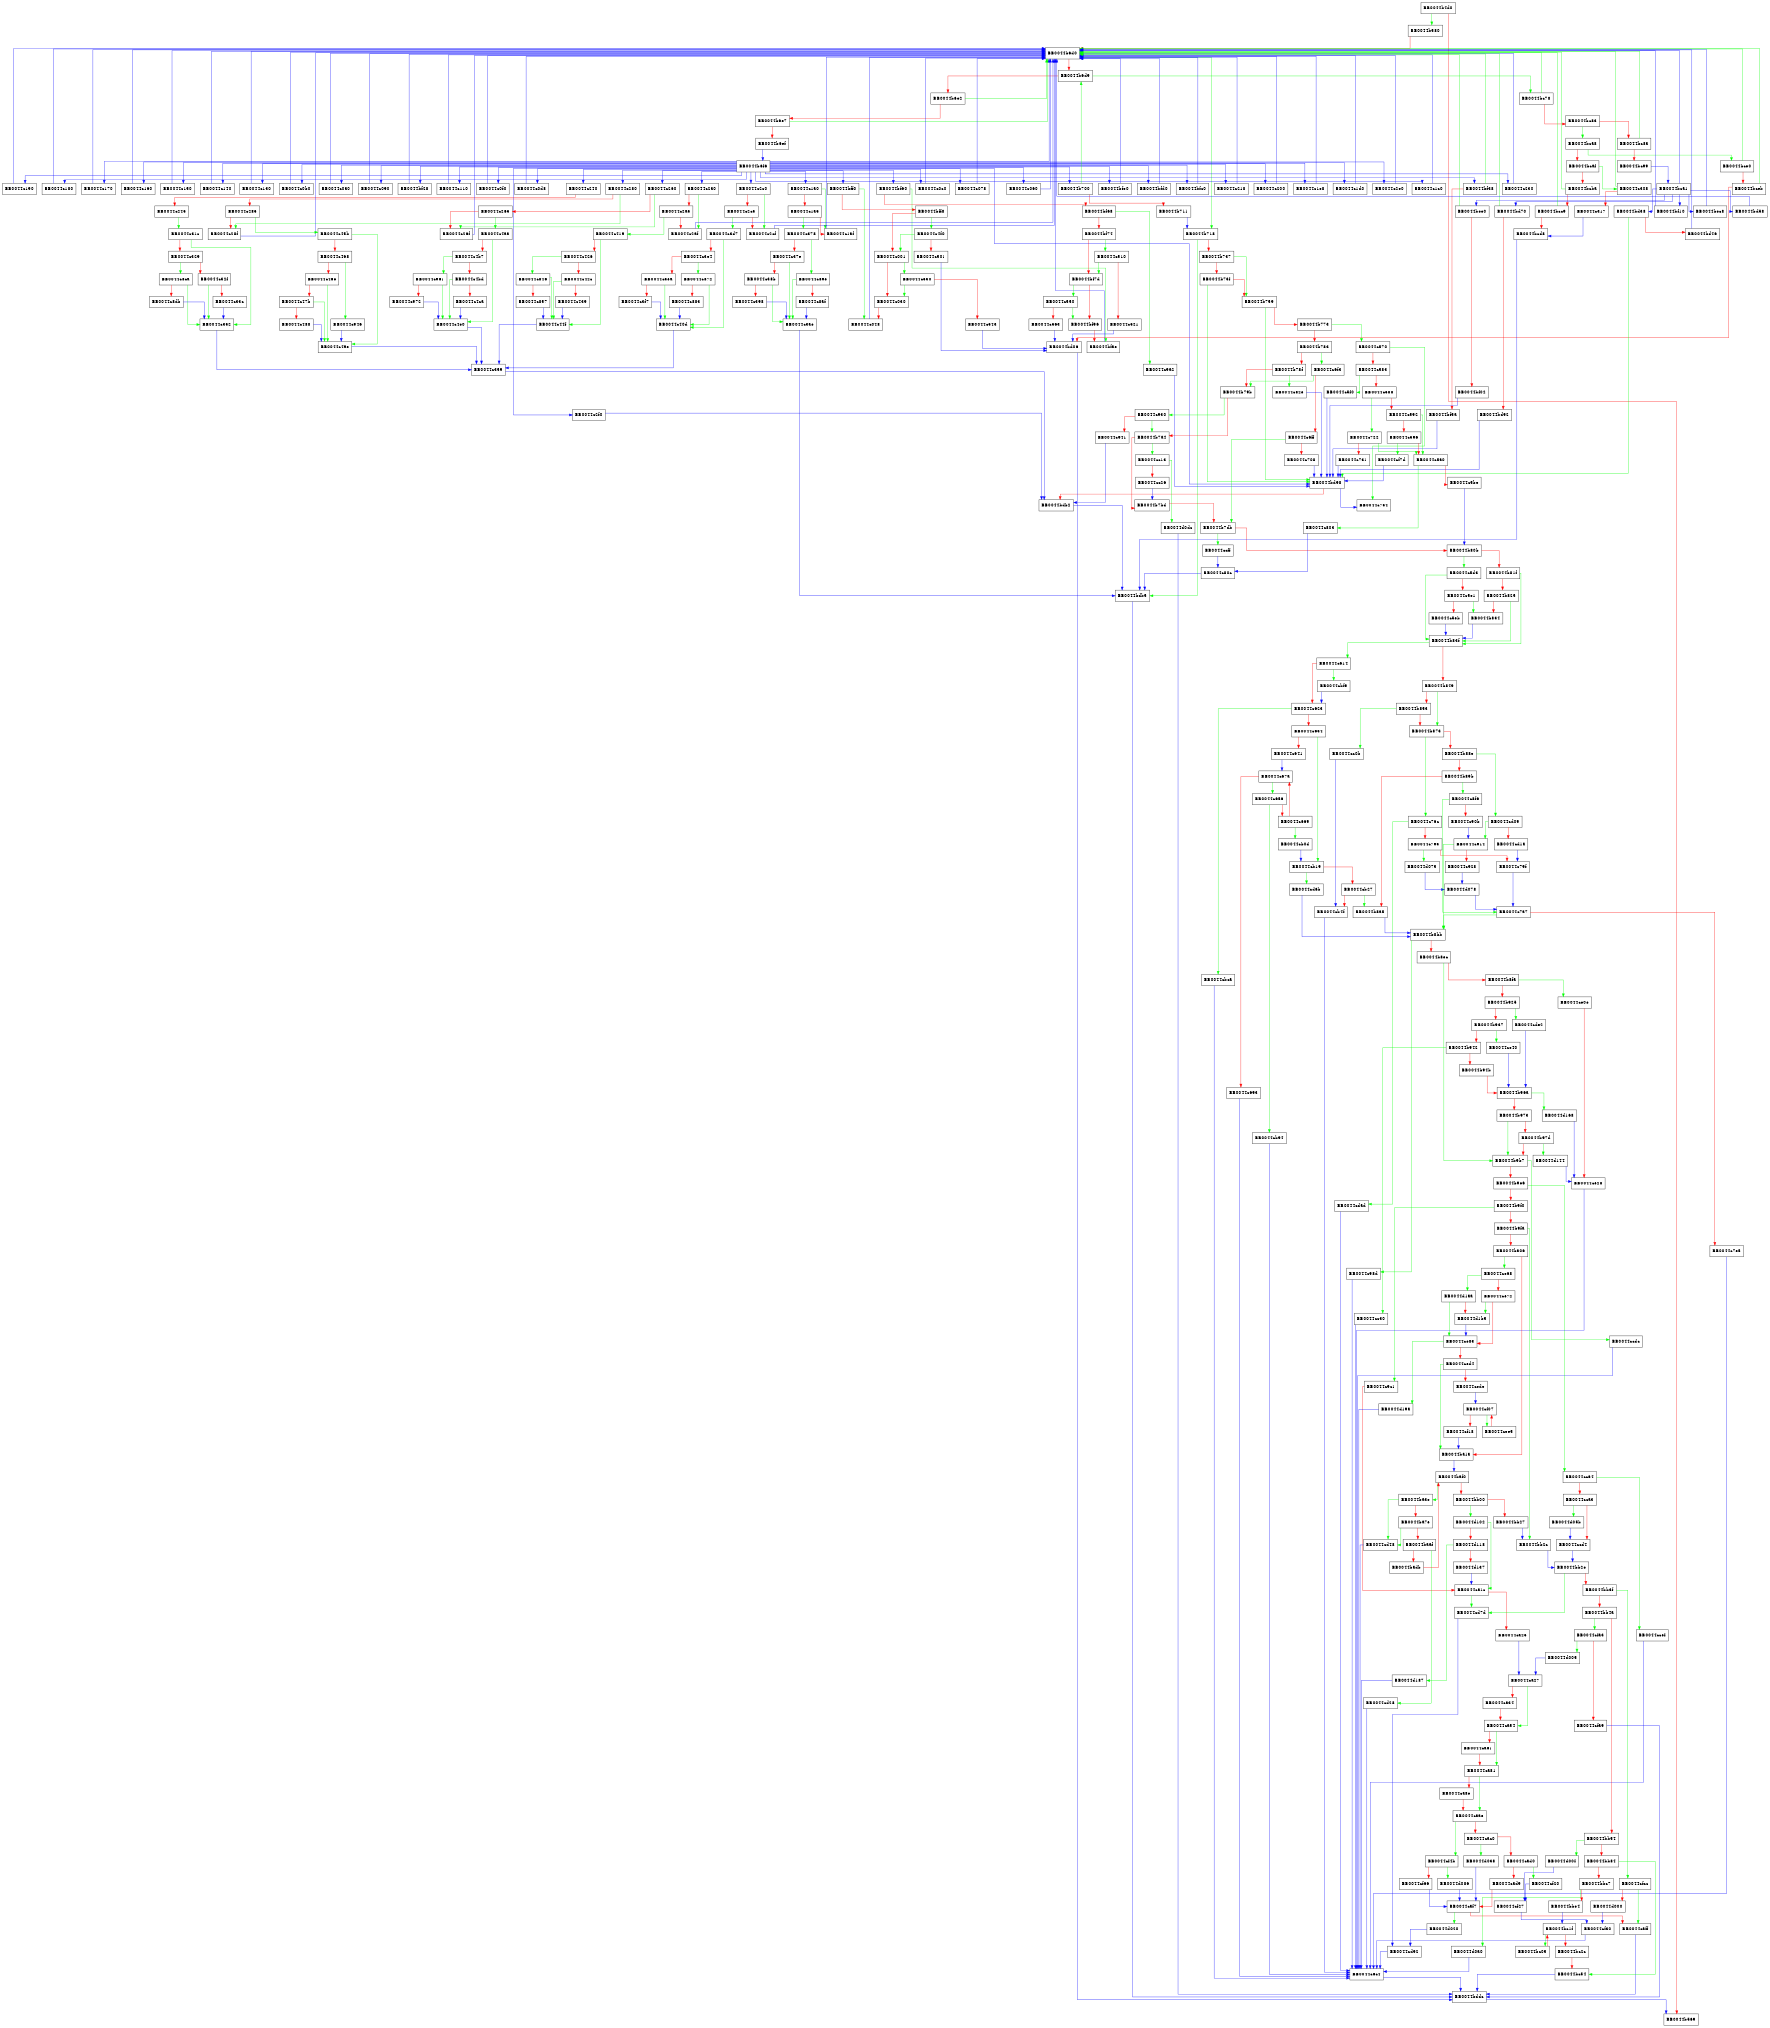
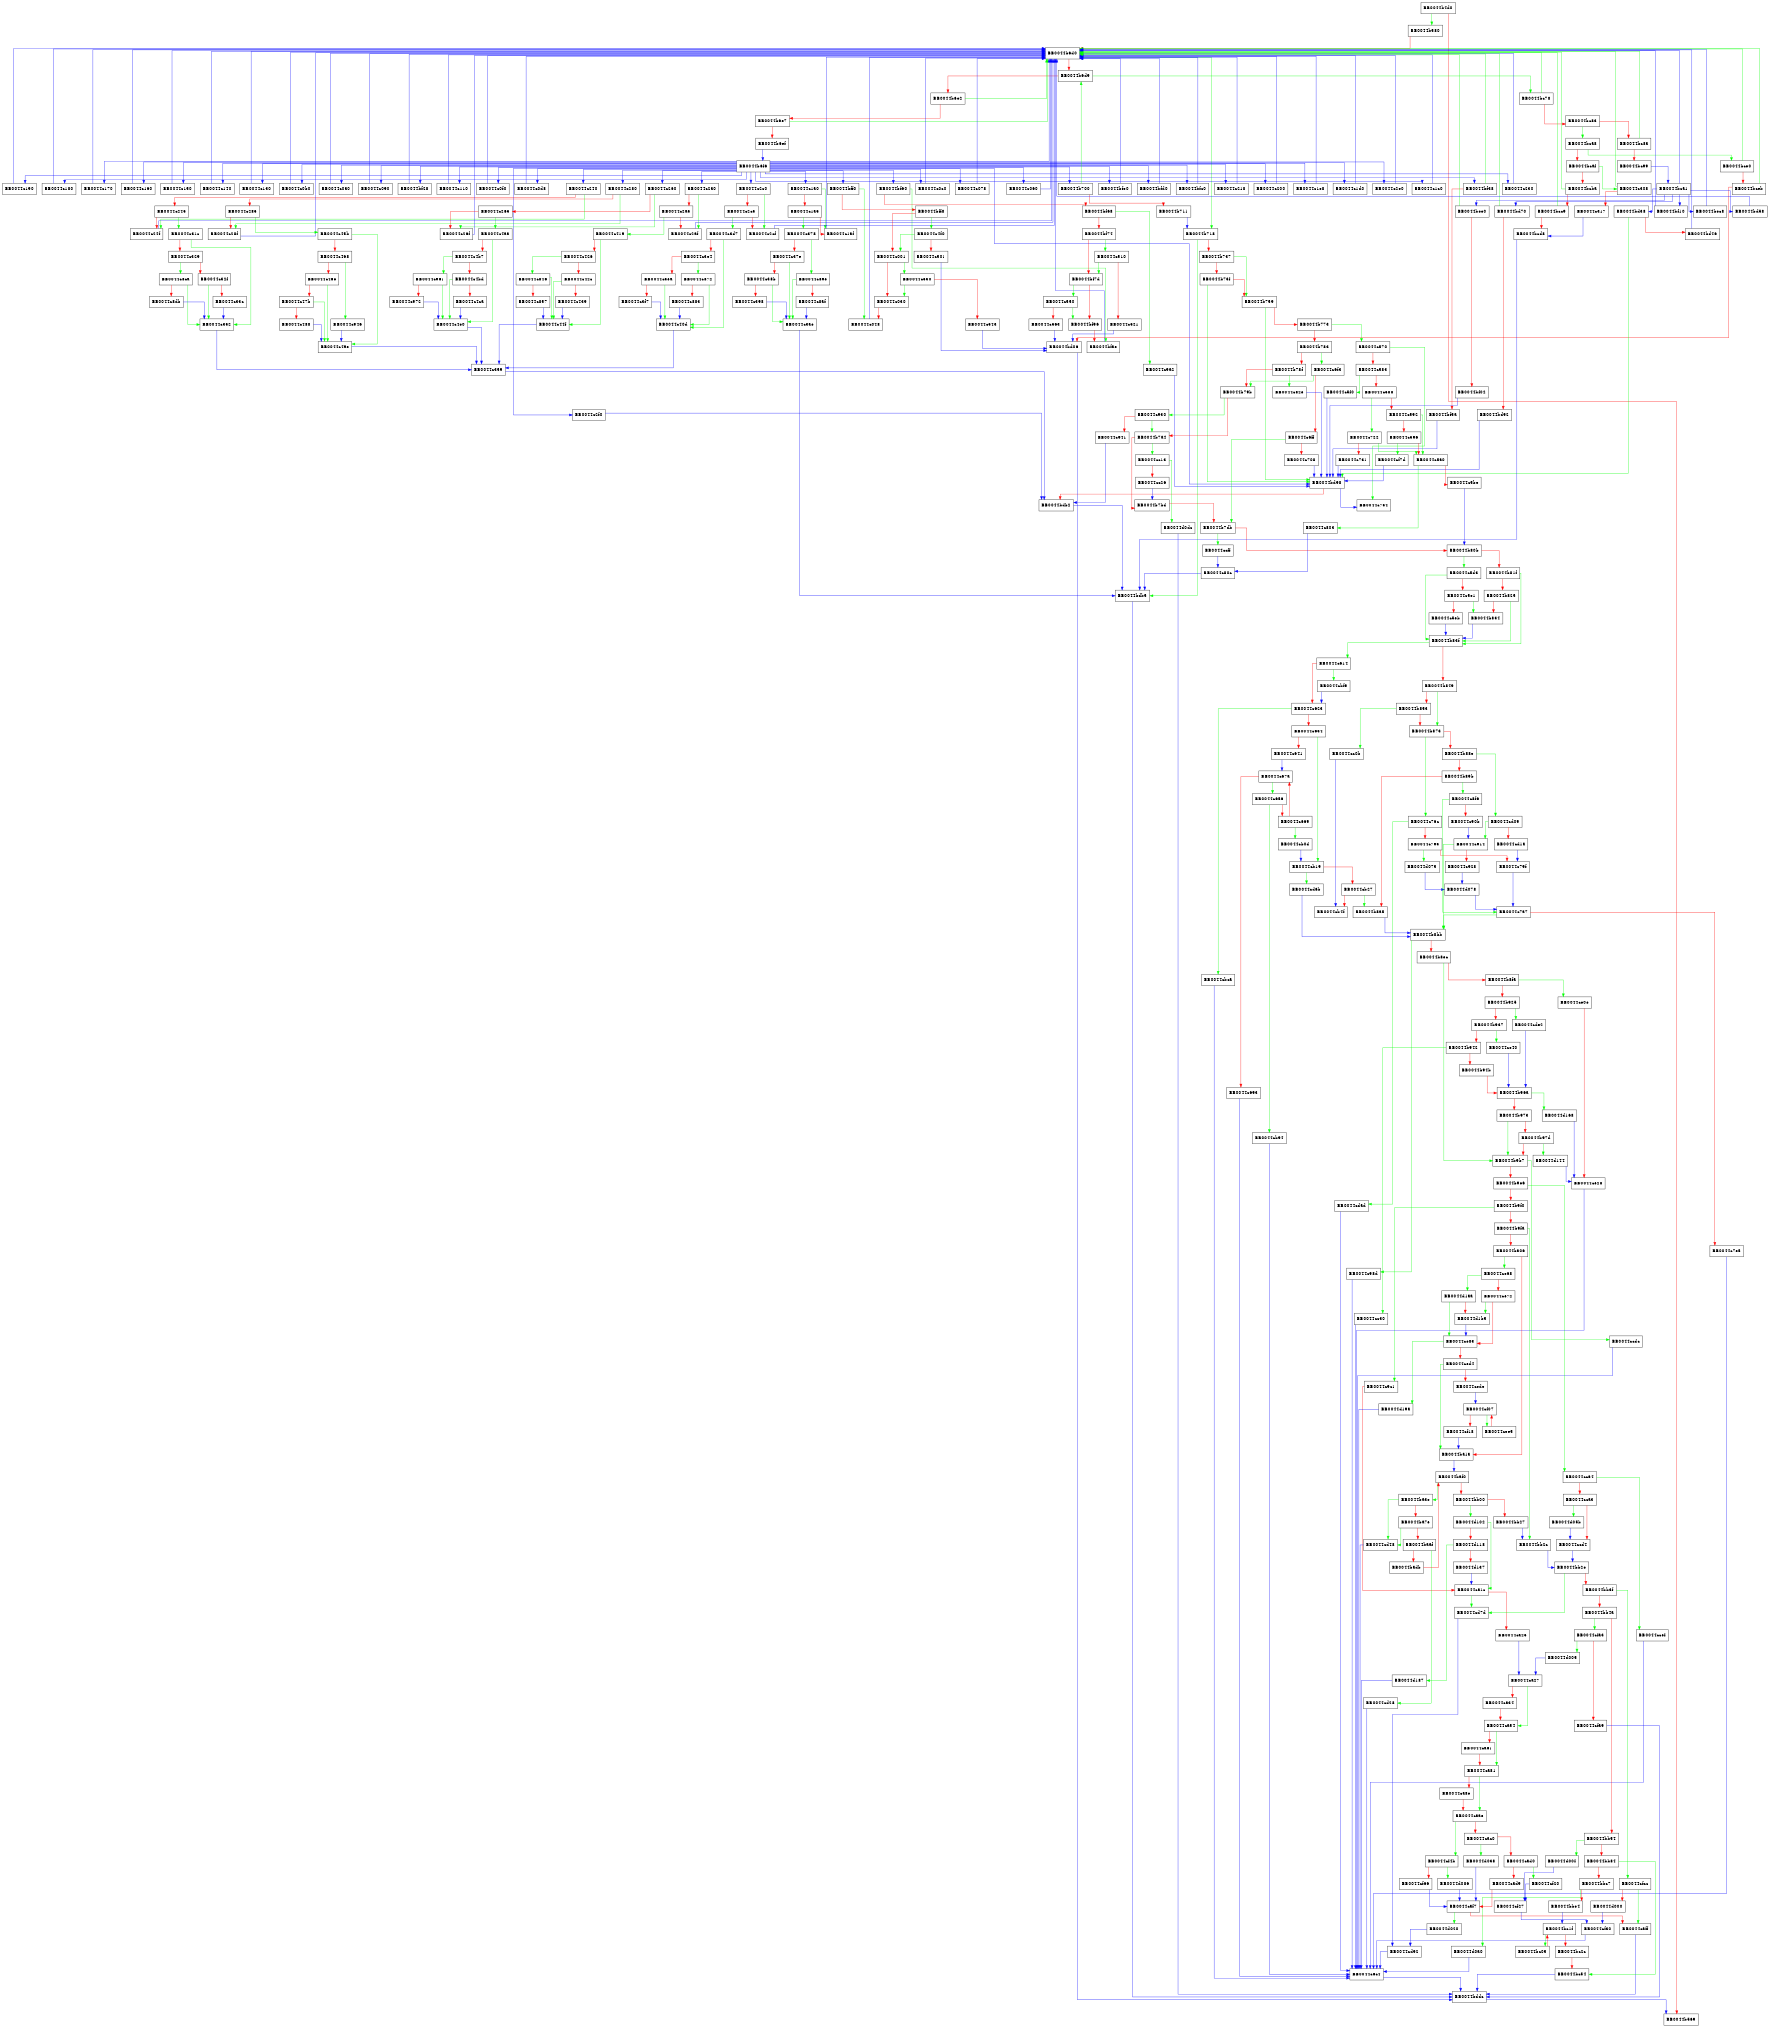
node "BB0044c24f": added
edge "BB0044cb4f" -> "BB0044c6c4": removed
